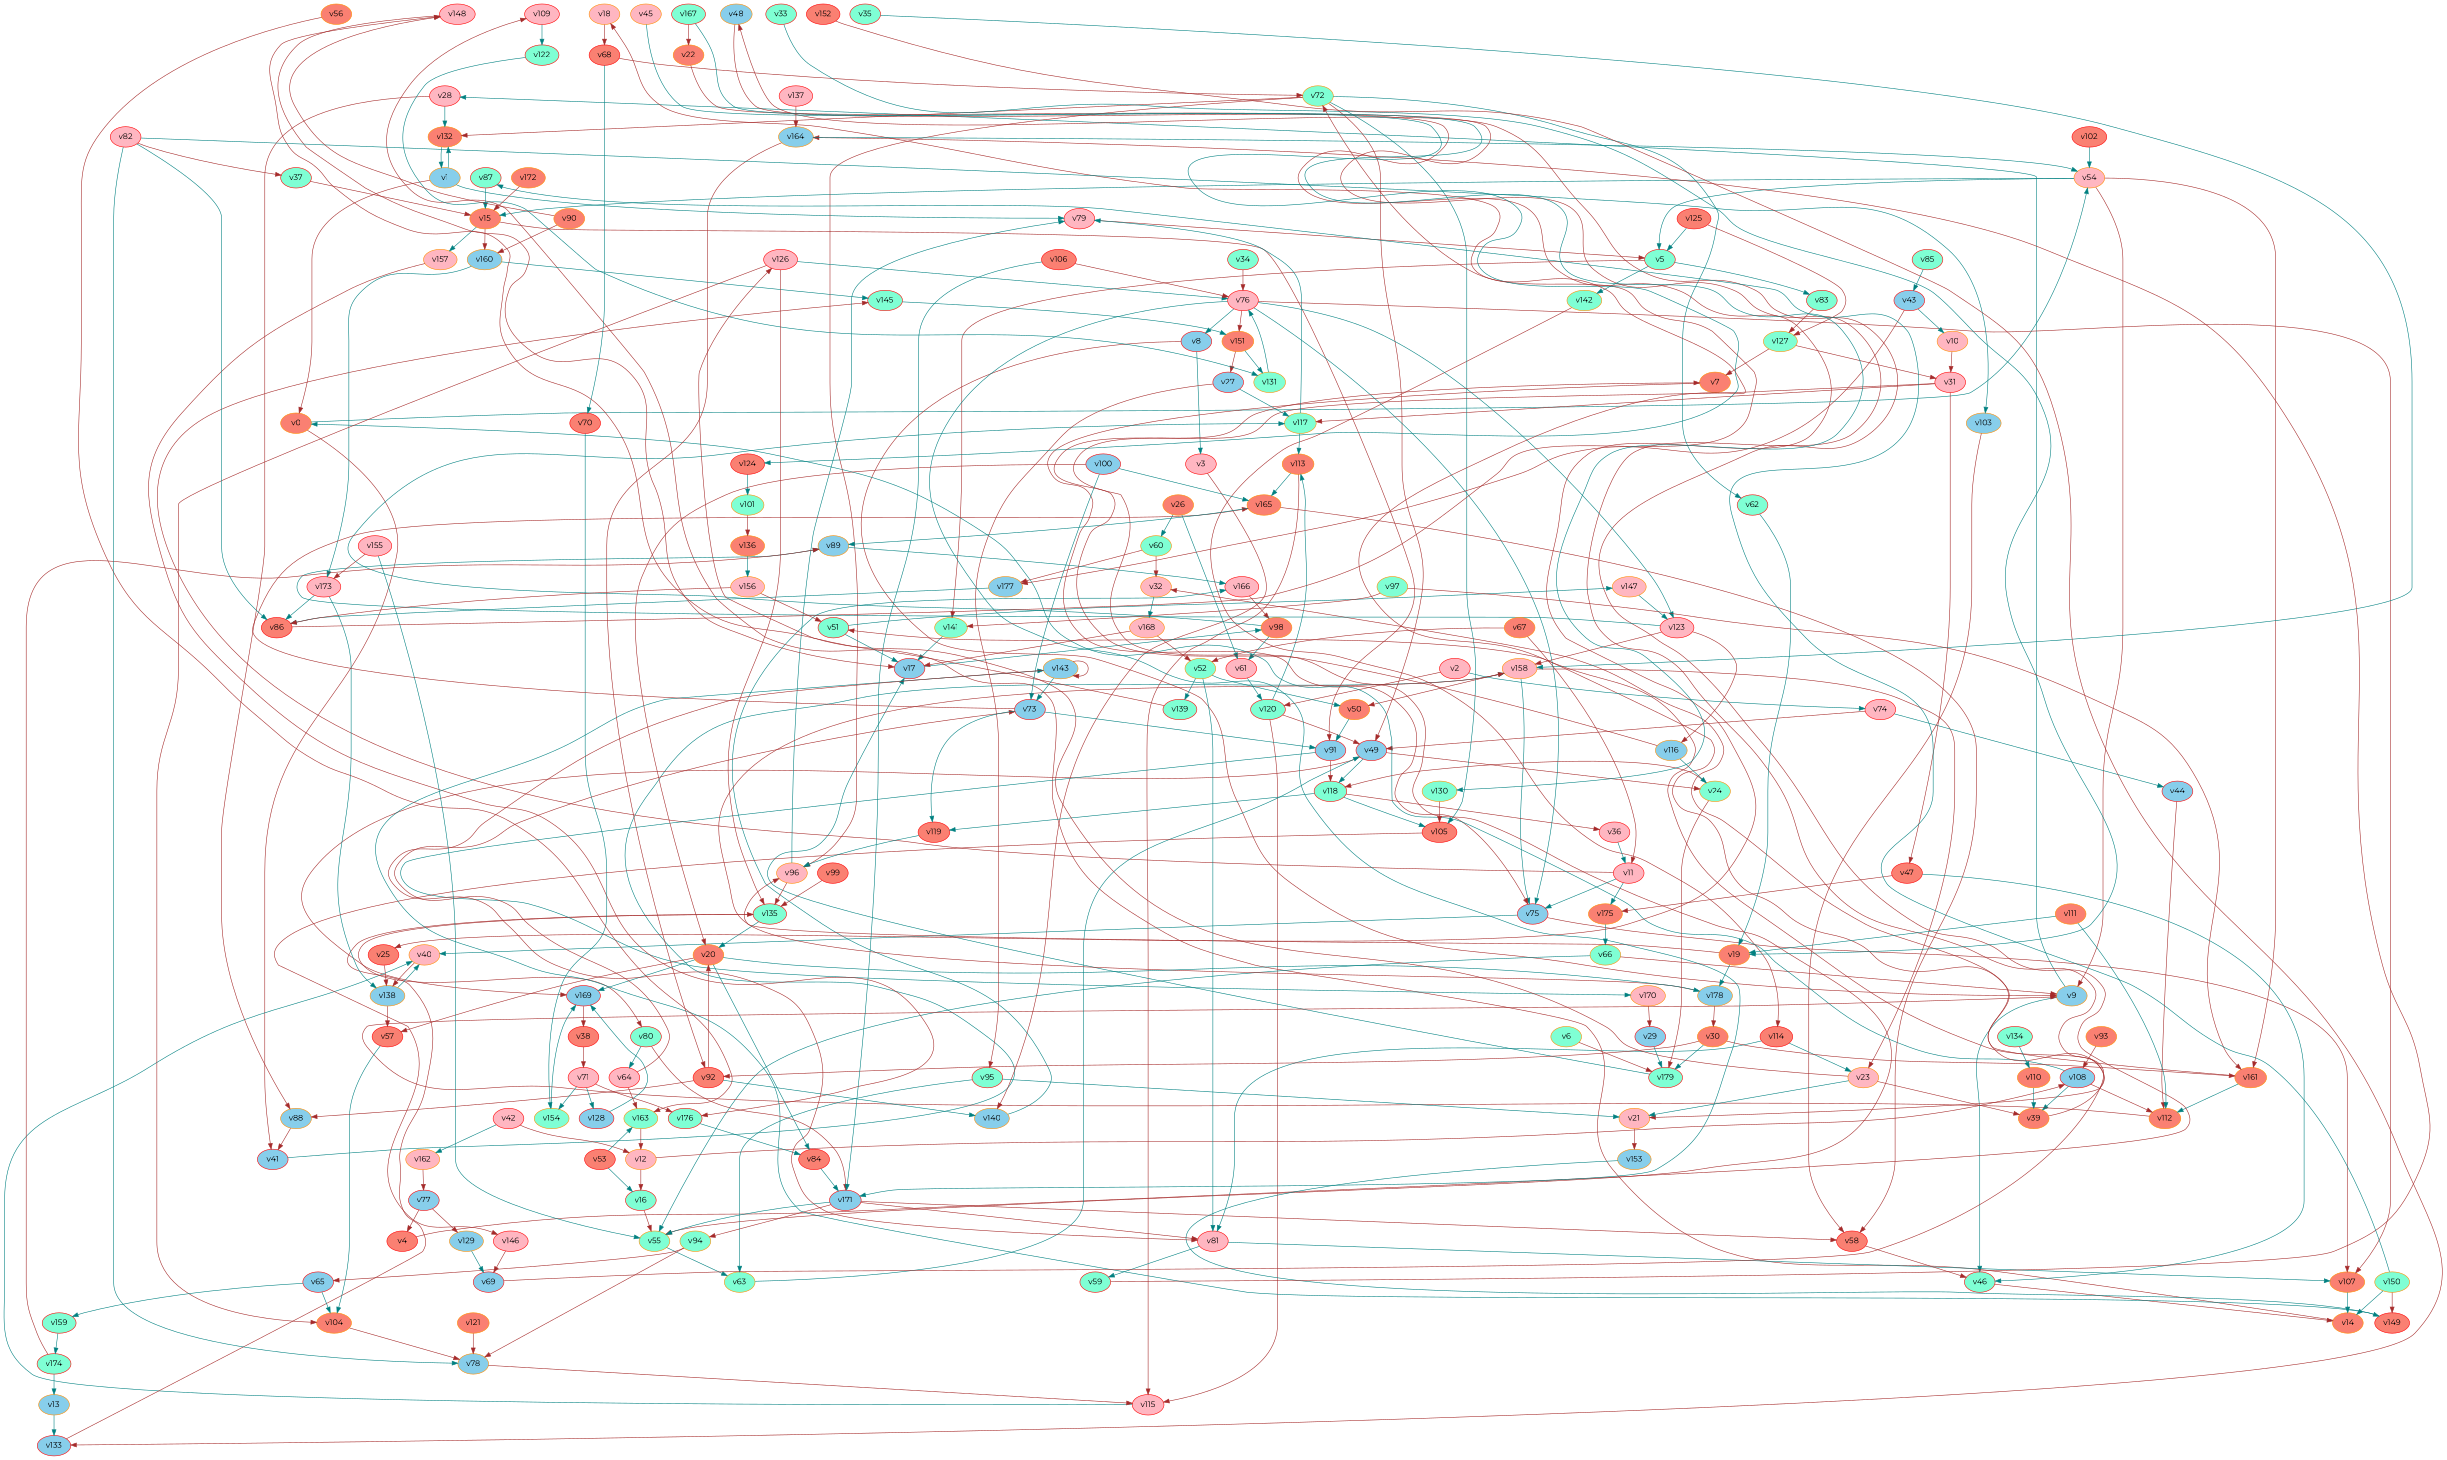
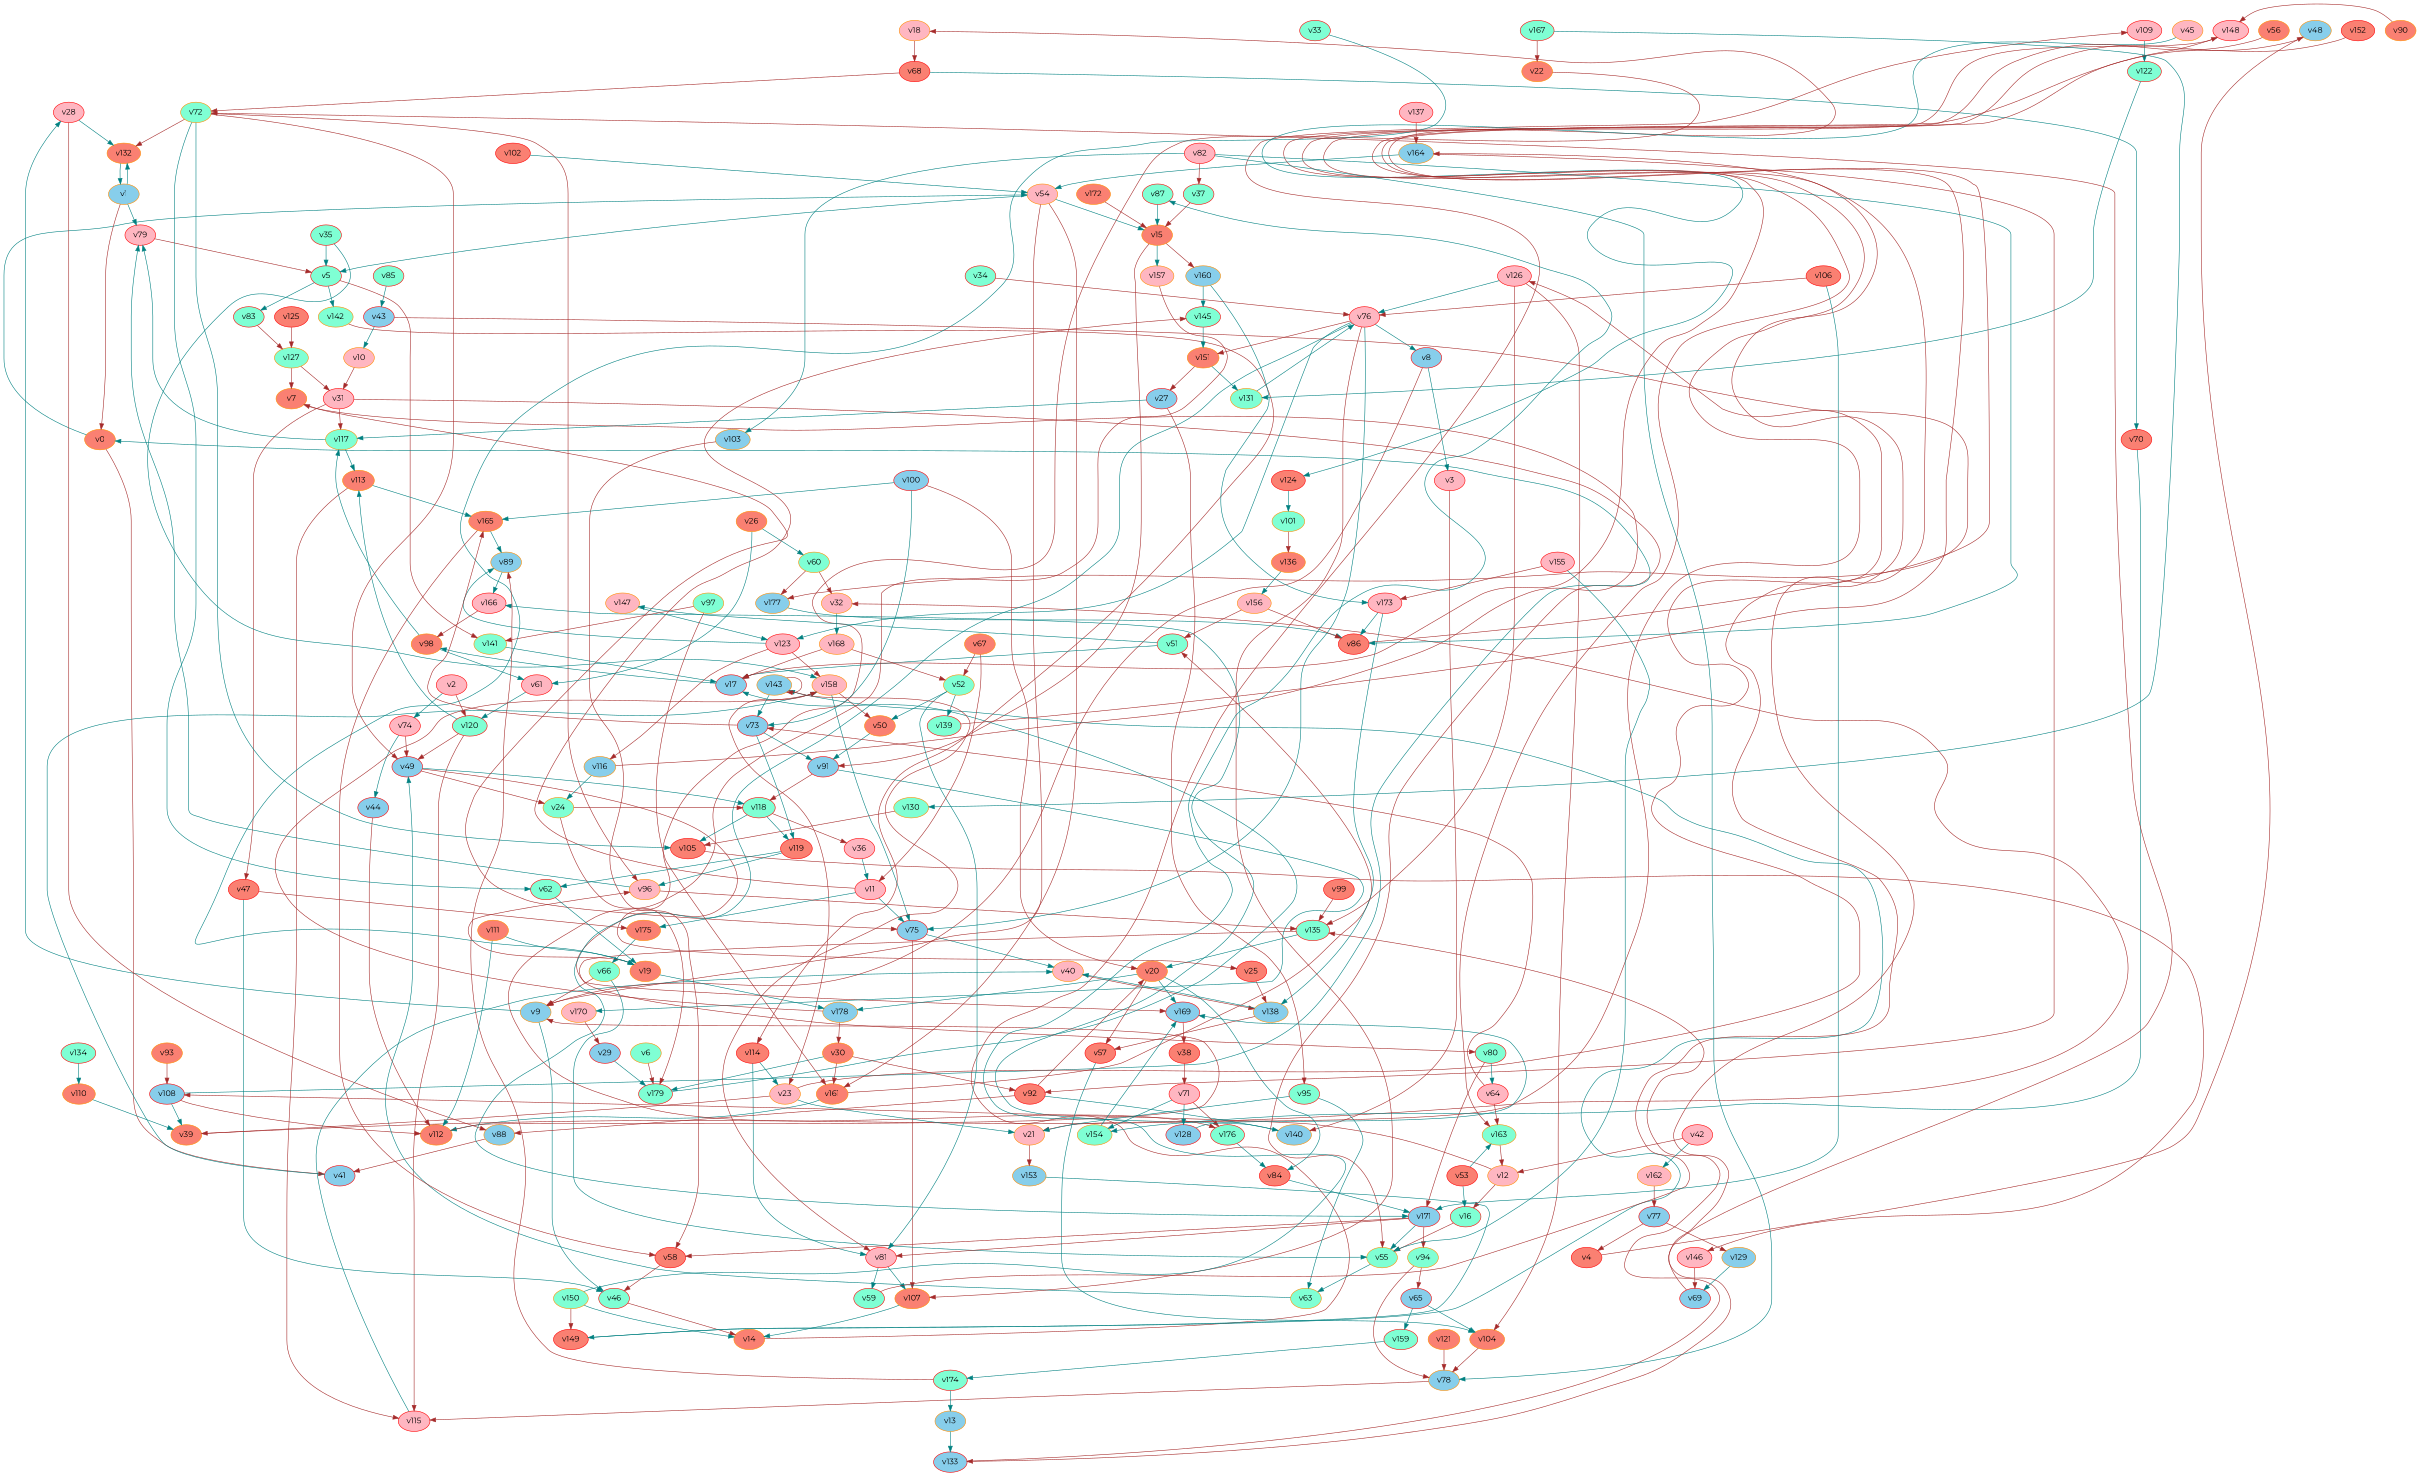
edge "v125" -> "v5": now "v35" -> "v5"
edge "v90" -> "v160": removed
edge "v119" -> "v62": added
